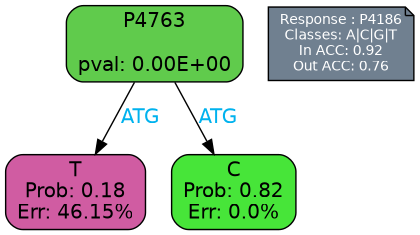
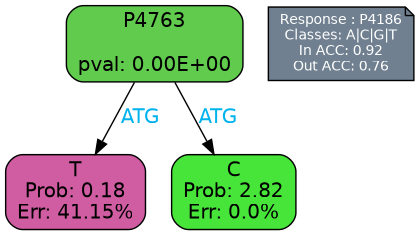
node "T Prob: 0.18 Err: 46.15%": label "T Prob: 0.18 Err: 46.15%" -> "T Prob: 0.18 Err: 41.15%"
node "C Prob: 0.82 Err: 0.0%": label "C Prob: 0.82 Err: 0.0%" -> "C Prob: 2.82 Err: 0.0%"
